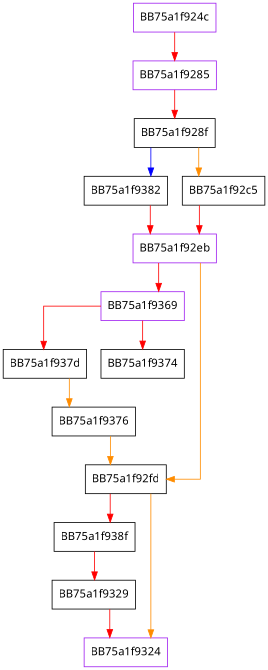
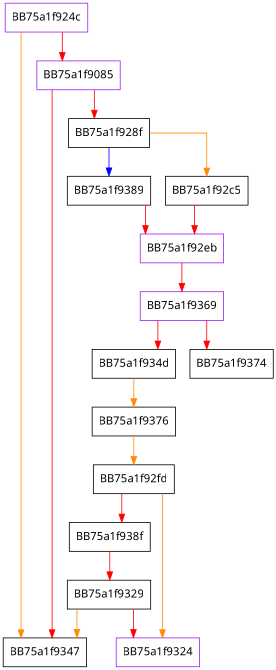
node "BB75a1f9285": label "BB75a1f9285" -> "BB75a1f9085"
node "BB75a1f9382": label "BB75a1f9382" -> "BB75a1f9389"
node "BB75a1f937d": label "BB75a1f937d" -> "BB75a1f934d"
edge "BB75a1f92eb" -> "BB75a1f92fd": removed
node "BB75a1f9347": added
